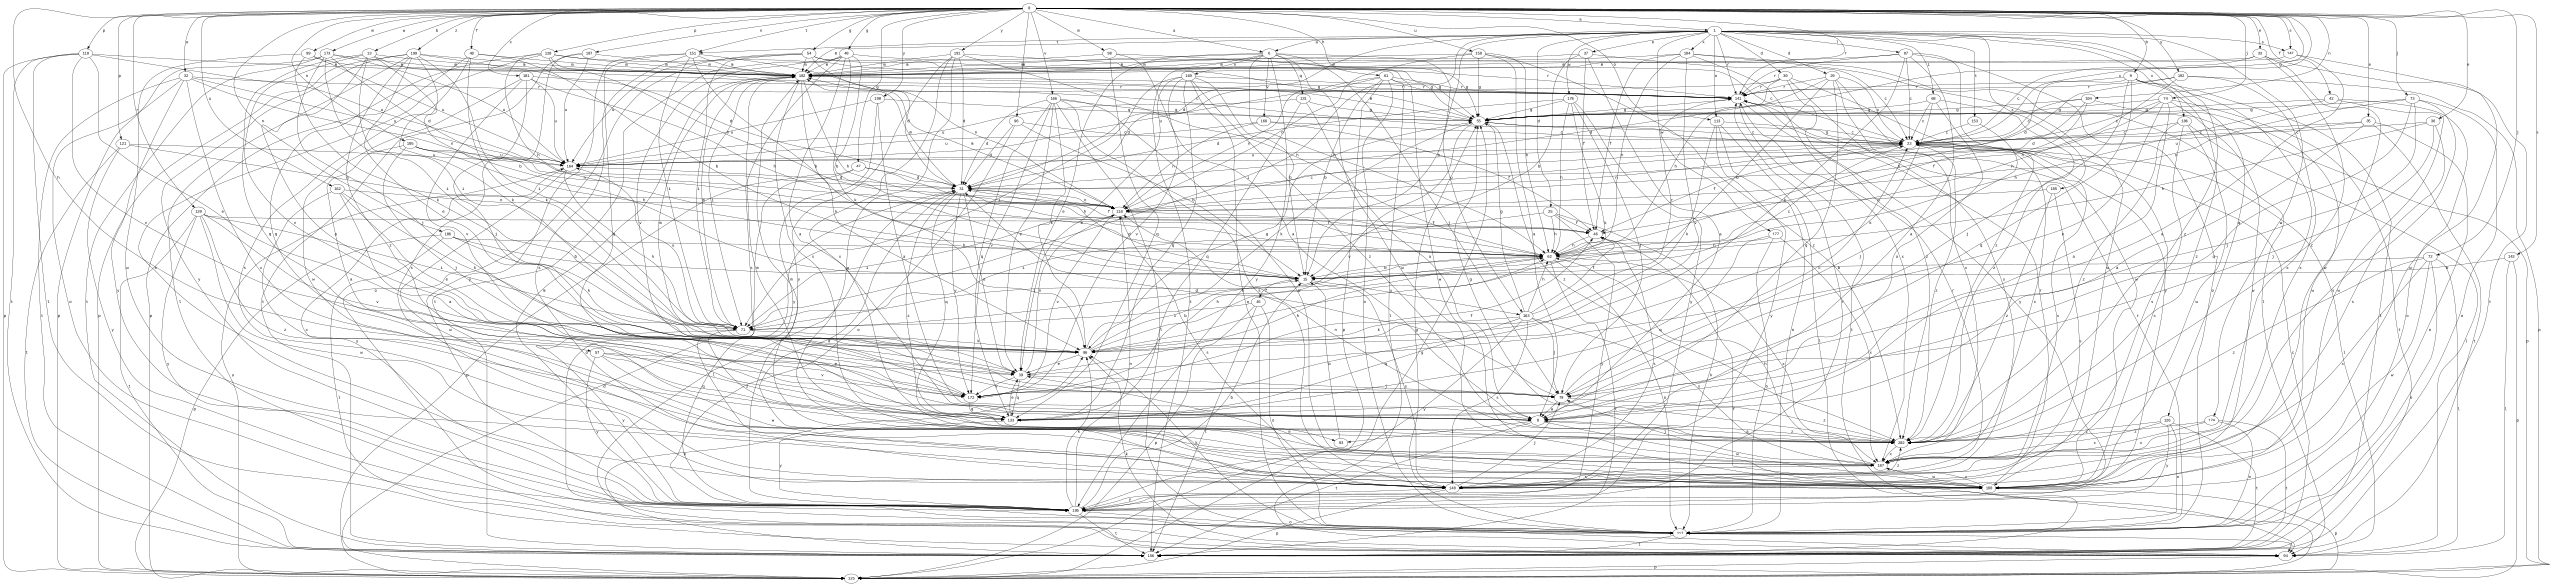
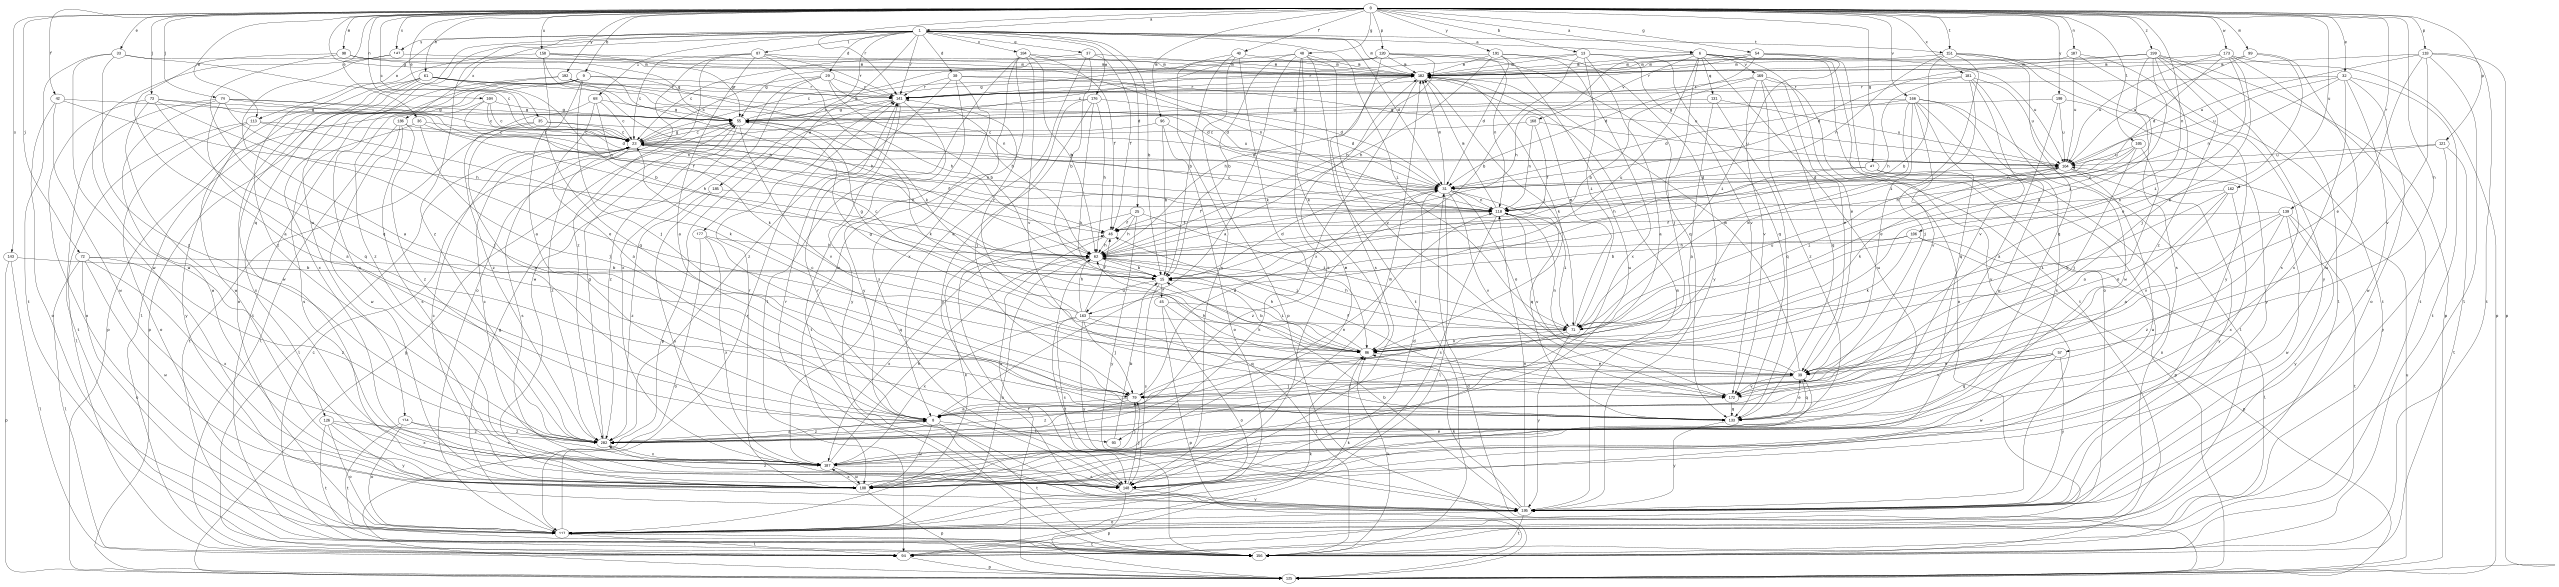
edge "54" -> "55": removed, label "g"
edge "0" -> "105": label "n" -> "l"
node "153": removed
edge "169" -> "71": now "164" -> "71"
edge "32" -> "195": label "y" -> "w"
edge "139" -> "172": now "139" -> "39"
edge "29" -> "133": removed, label "q"
edge "35" -> "117": removed, label "o"
